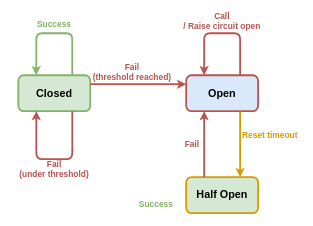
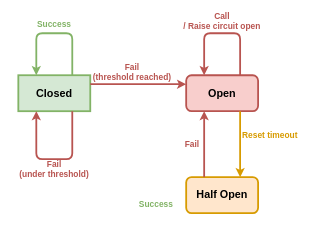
node "Closed": shape rounded rectangle -> rectangle
node "Open": fillcolor #dae8fc -> #f8cecc
node "Half Open": fillcolor #d5e8d4 -> #ffe6cc
